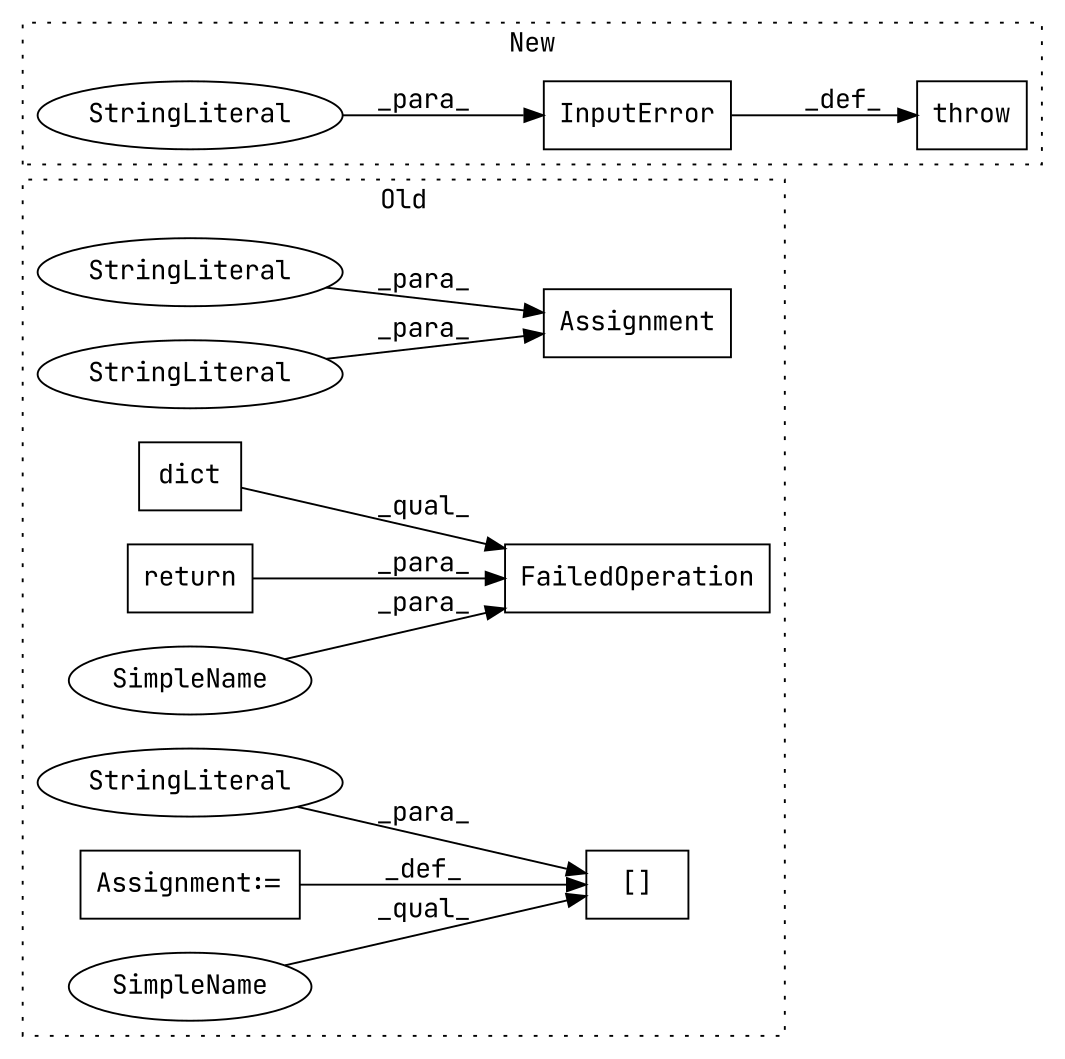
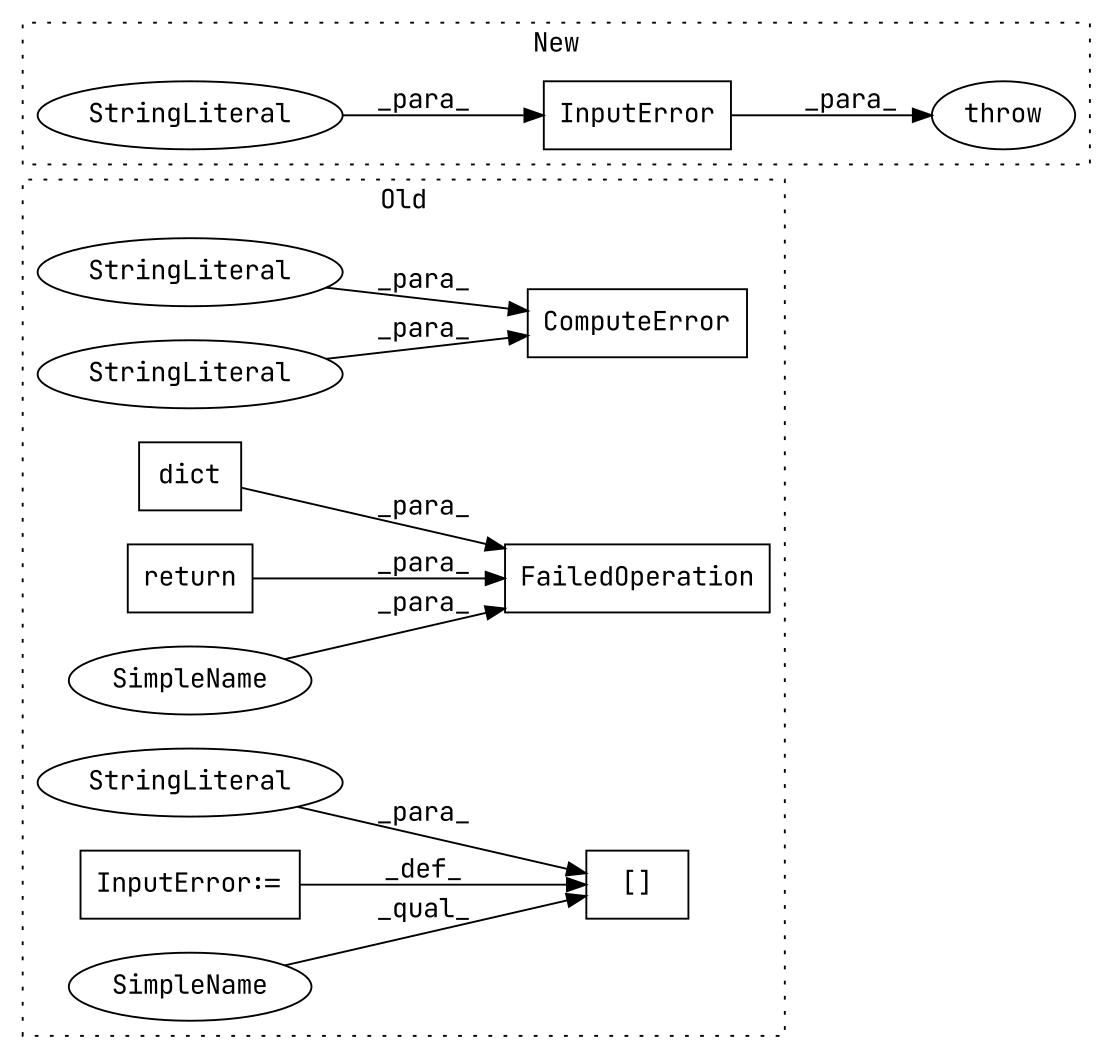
edge "InputError" -> "throw": label "_def_" -> "_para_"
node "throw": shape box -> ellipse
node "Assignment": label "Assignment" -> "ComputeError"
edge "dict" -> "FailedOperation": label "_qual_" -> "_para_"
node "Assignment:=": label "Assignment:=" -> "InputError:="
